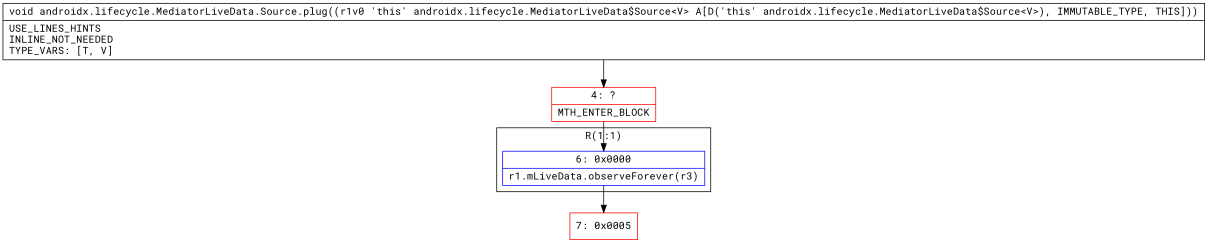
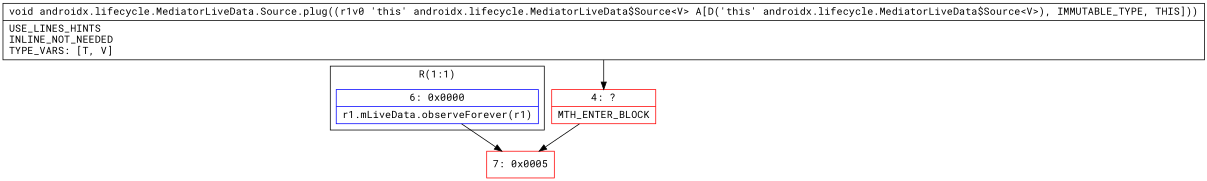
edge "4: ?" -> "6: 0x0000": now "4: ?" -> "7: 0x0005"
node "6: 0x0000": text "r1.mLiveData.observeForever(r3)" -> "r1.mLiveData.observeForever(r1)"
